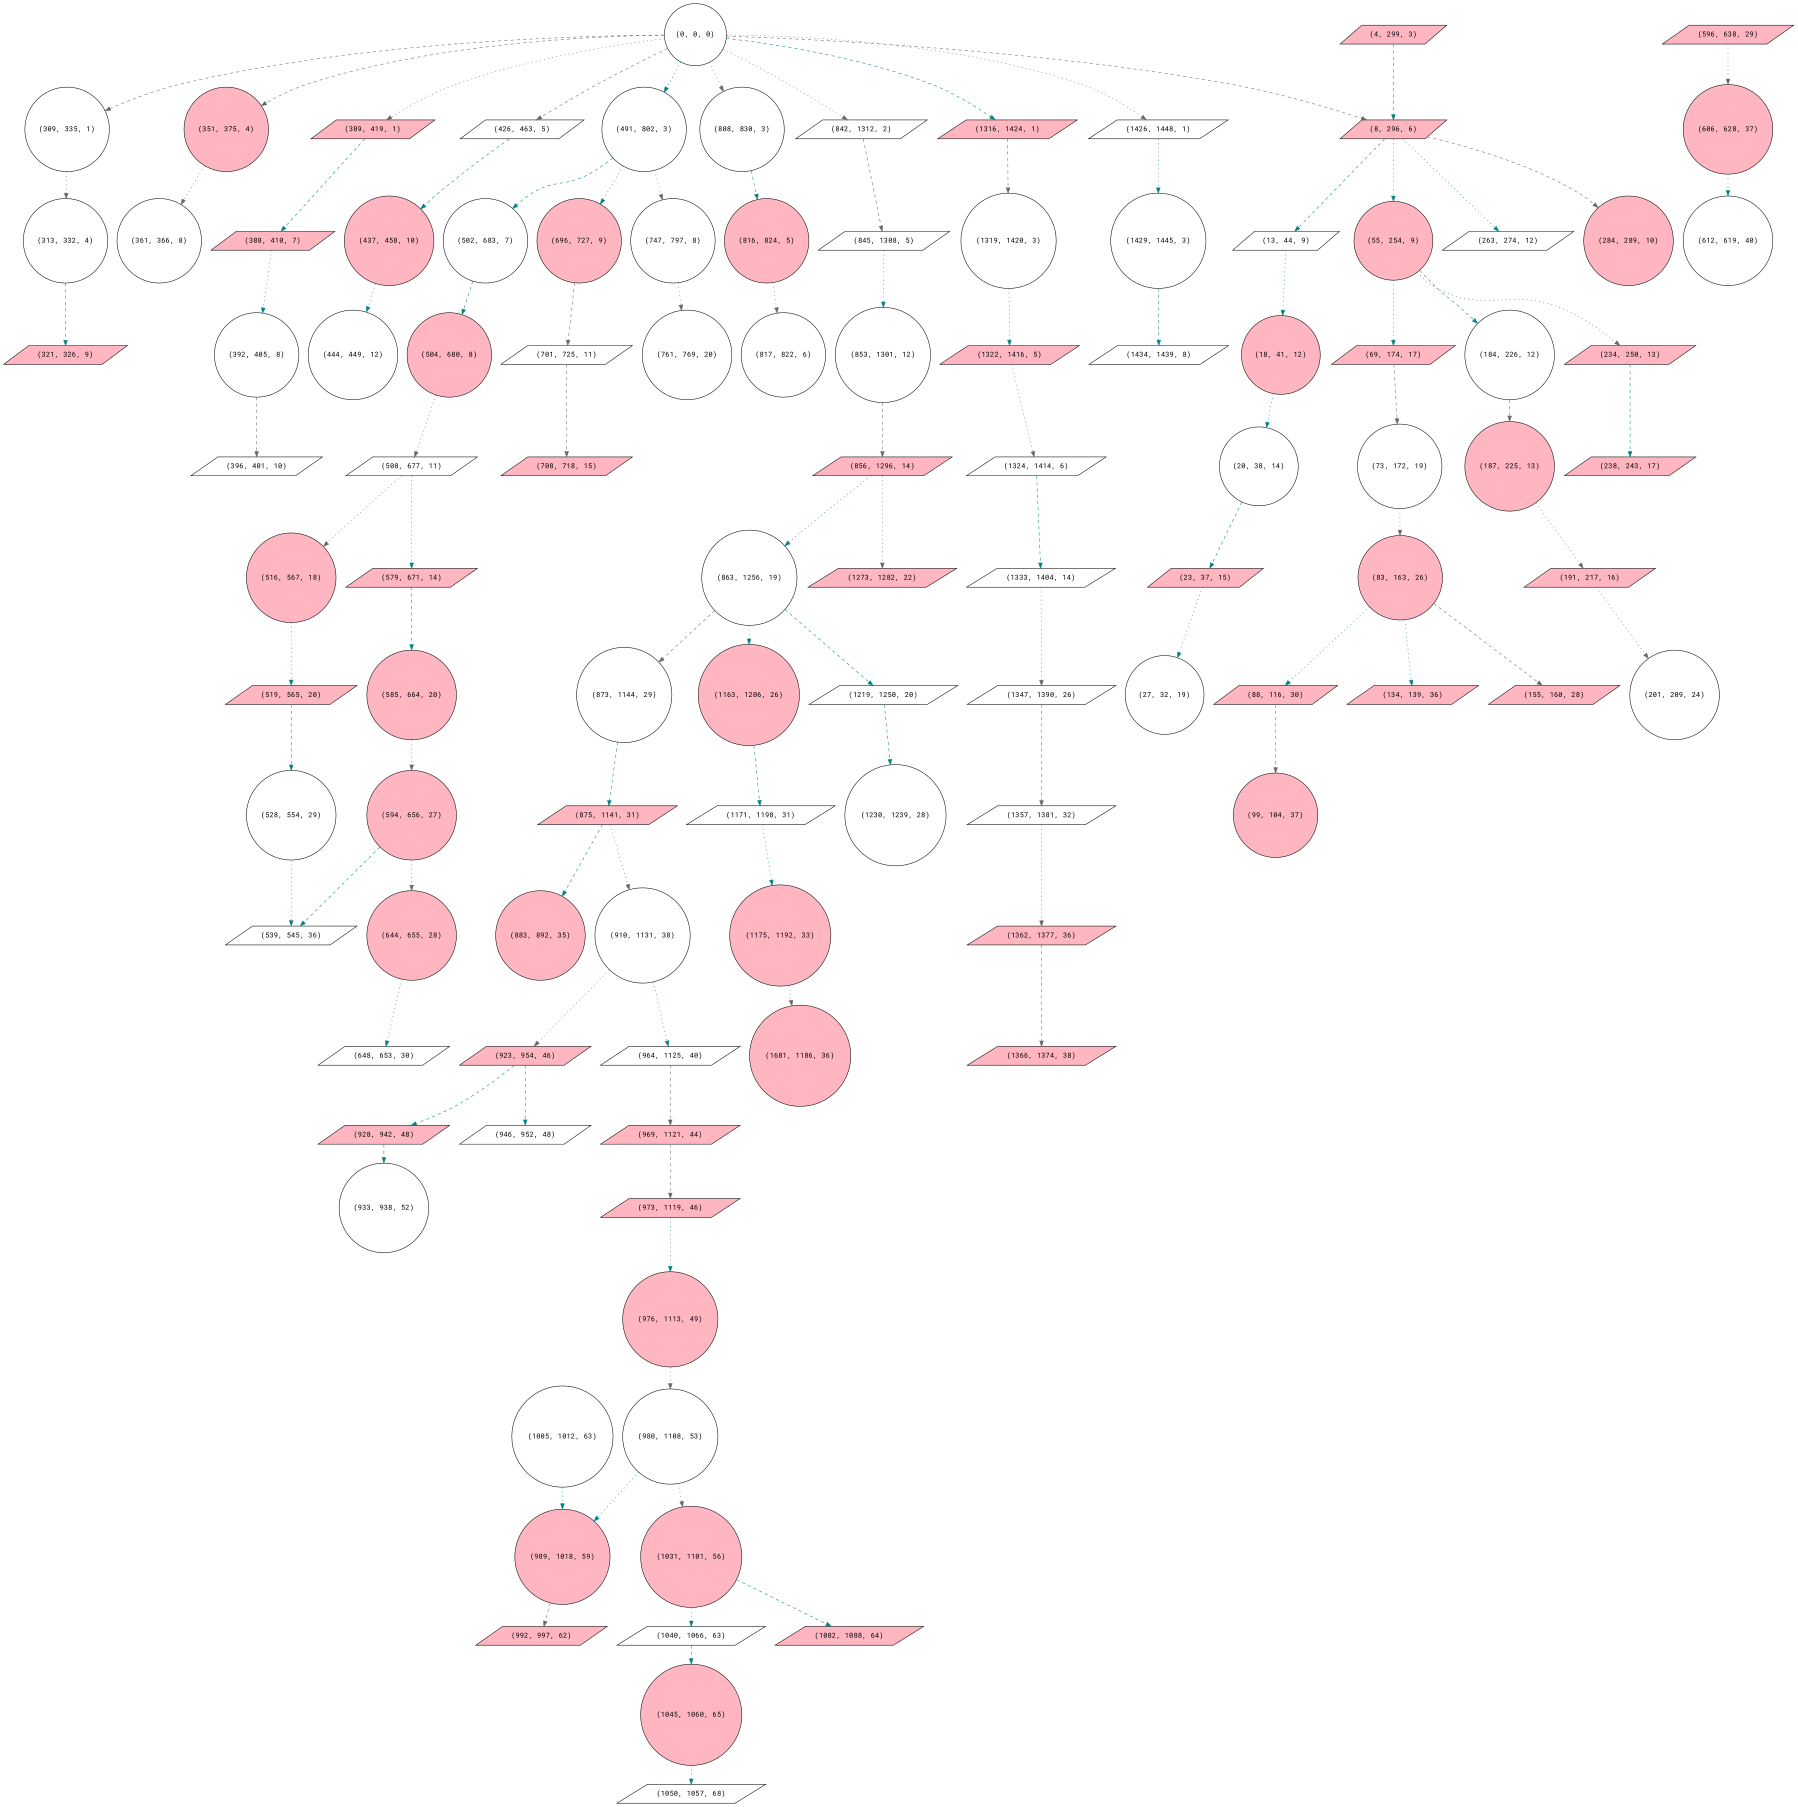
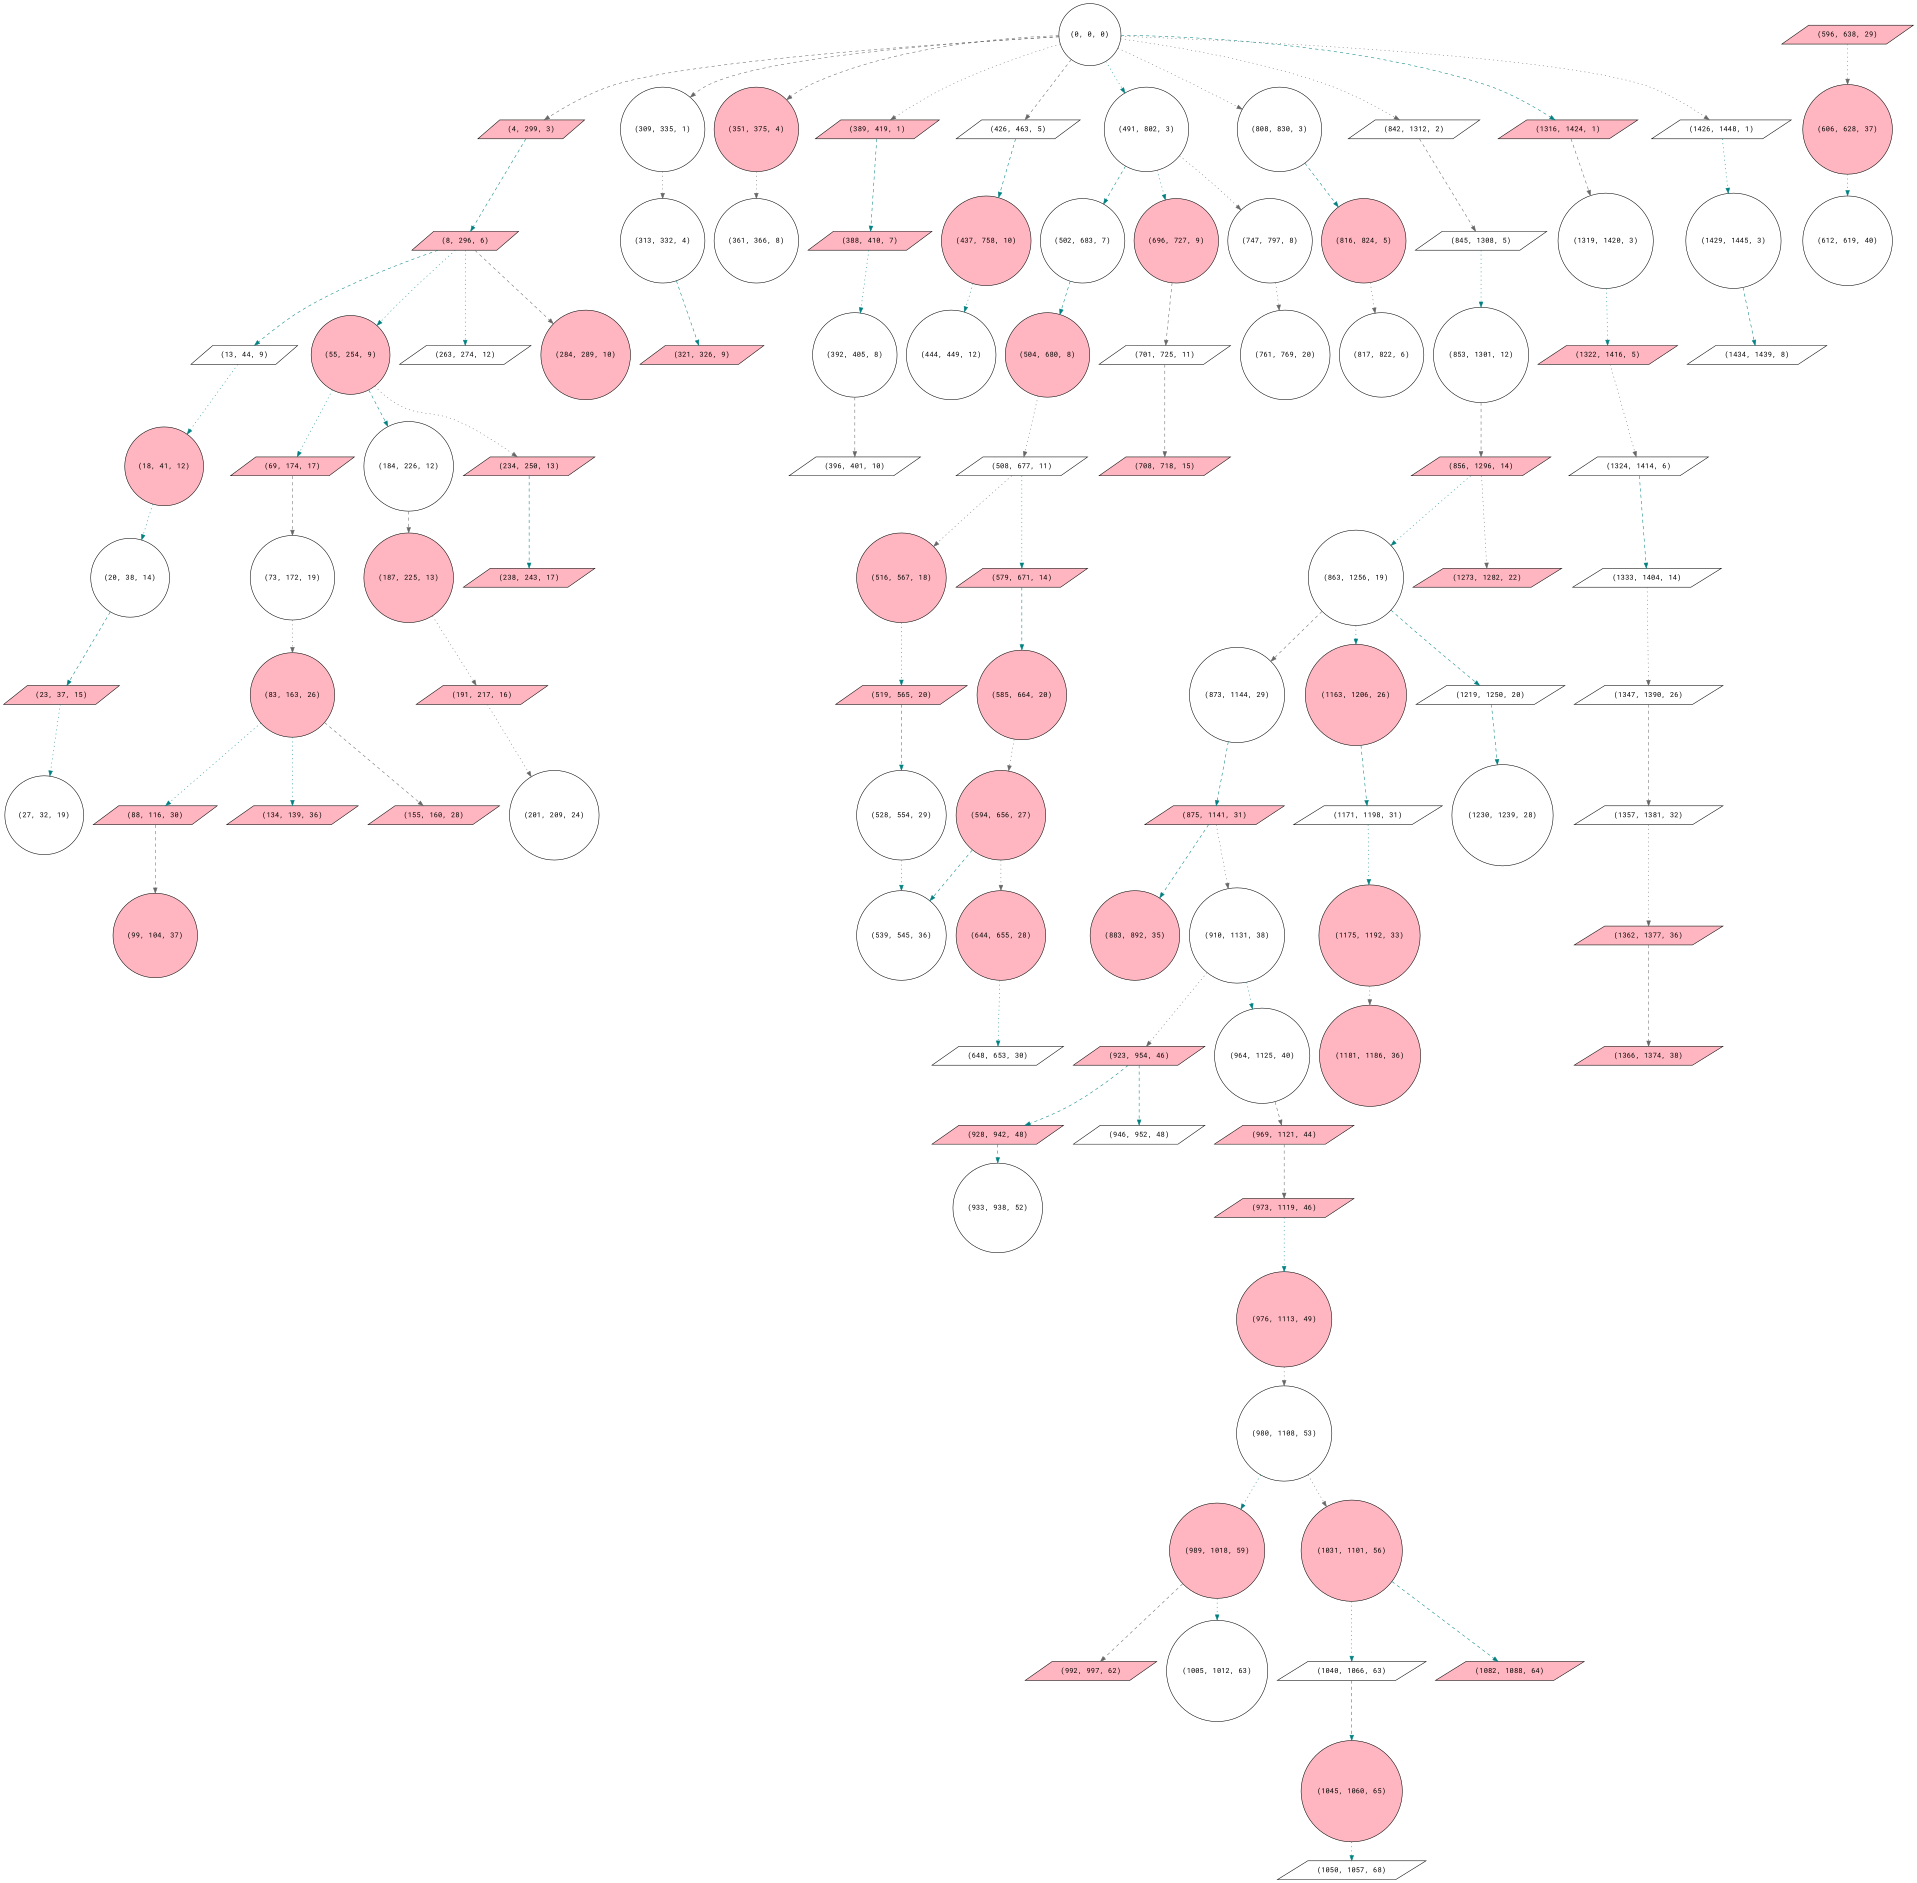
edge "(0, 0, 0)" -> "(8, 296, 6)": now "(0, 0, 0)" -> "(4, 299, 3)"
node "(437, 458, 10)": label "(437, 458, 10)" -> "(437, 758, 10)"
node "(539, 545, 36)": shape parallelogram -> circle
node "(964, 1125, 40)": shape parallelogram -> circle
node "(1681, 1186, 36)": label "(1681, 1186, 36)" -> "(1181, 1186, 36)"
edge "(1005, 1012, 63)" -> "(989, 1018, 59)": reversed
